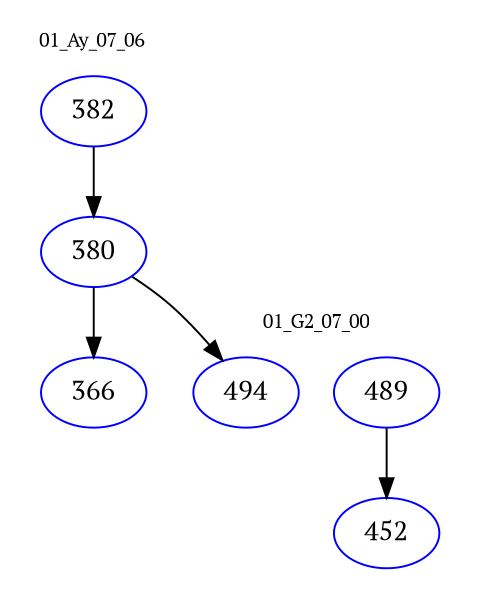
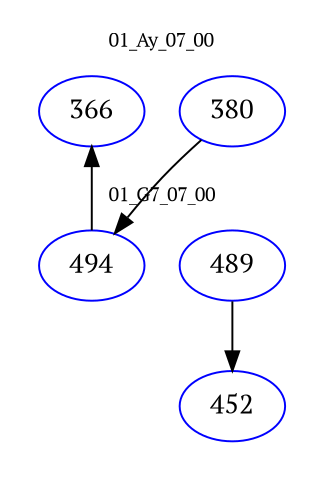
cluster "01_Ay_07_06": label "01_Ay_07_06" -> "01_Ay_07_00"
node "382": removed
edge "380" -> "366": now "494" -> "366"
cluster "01_G2_07_00": label "01_G2_07_00" -> "01_G7_07_00"
